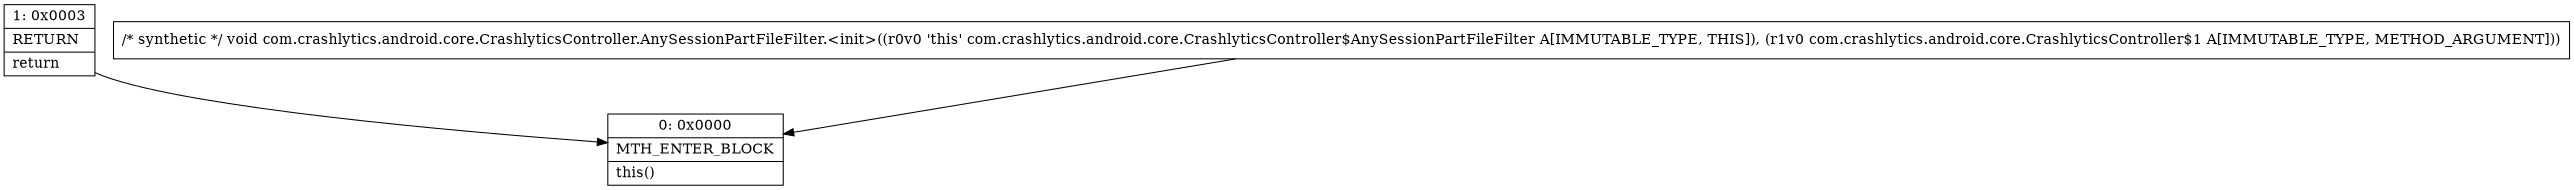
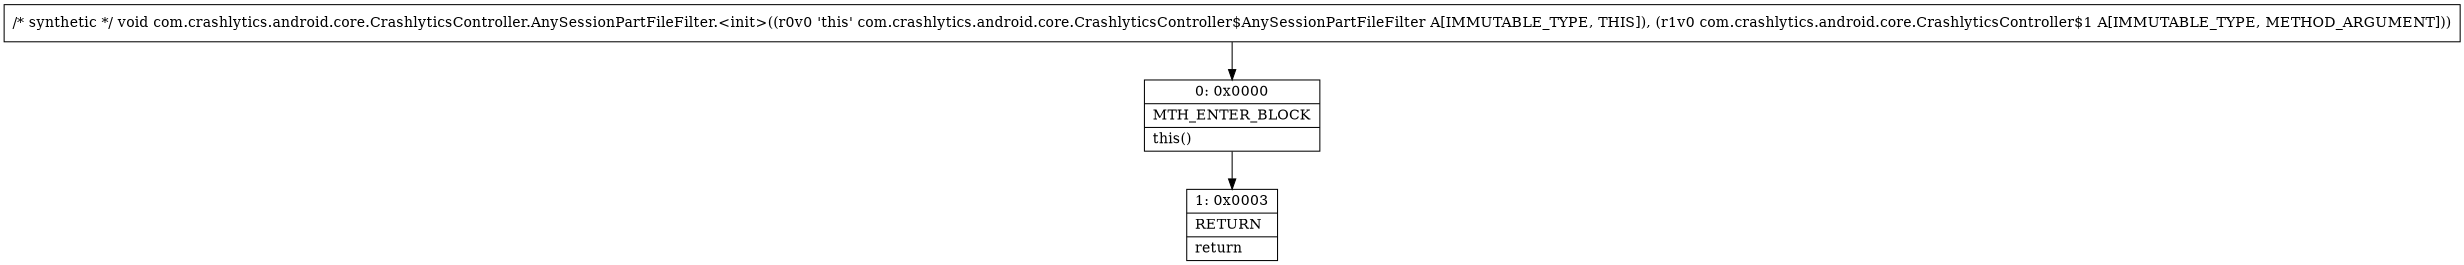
edge "1: 0x0003" -> "0: 0x0000": reversed
